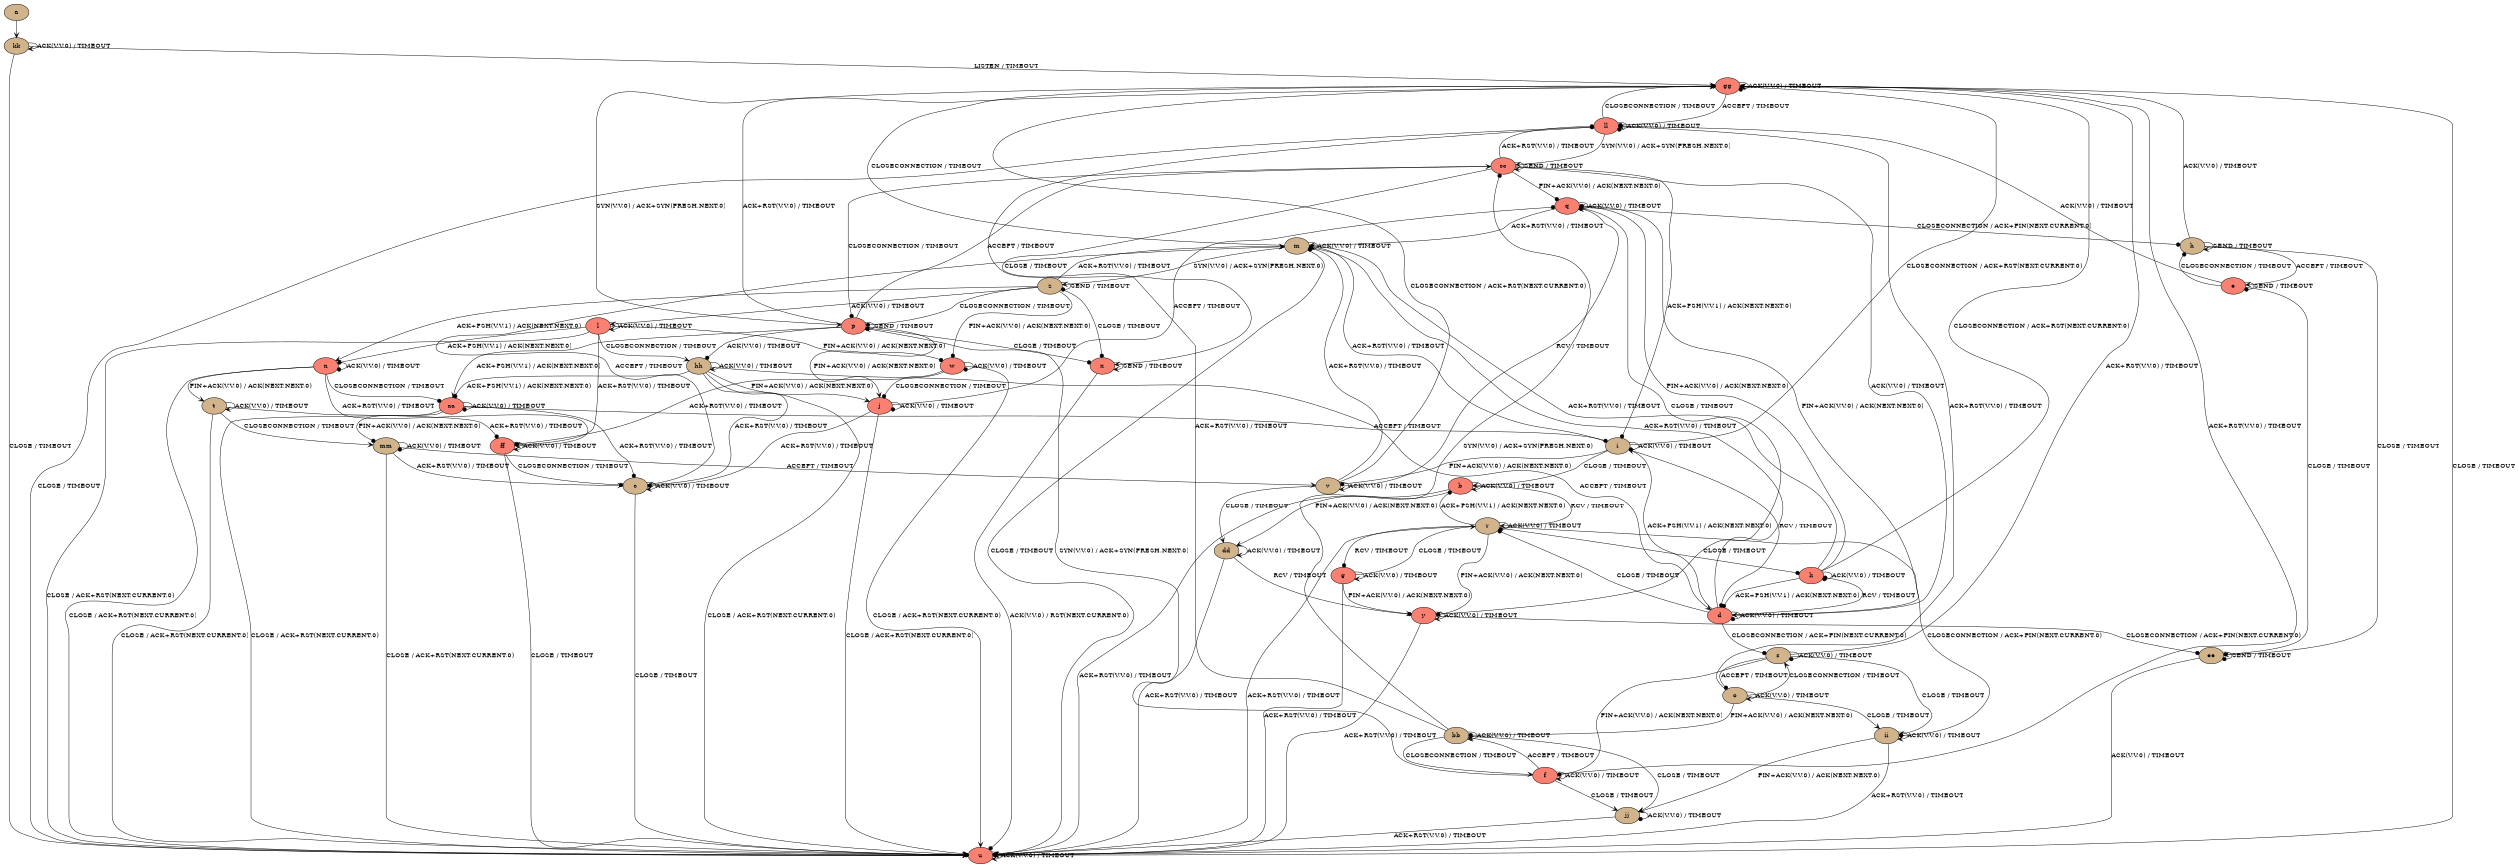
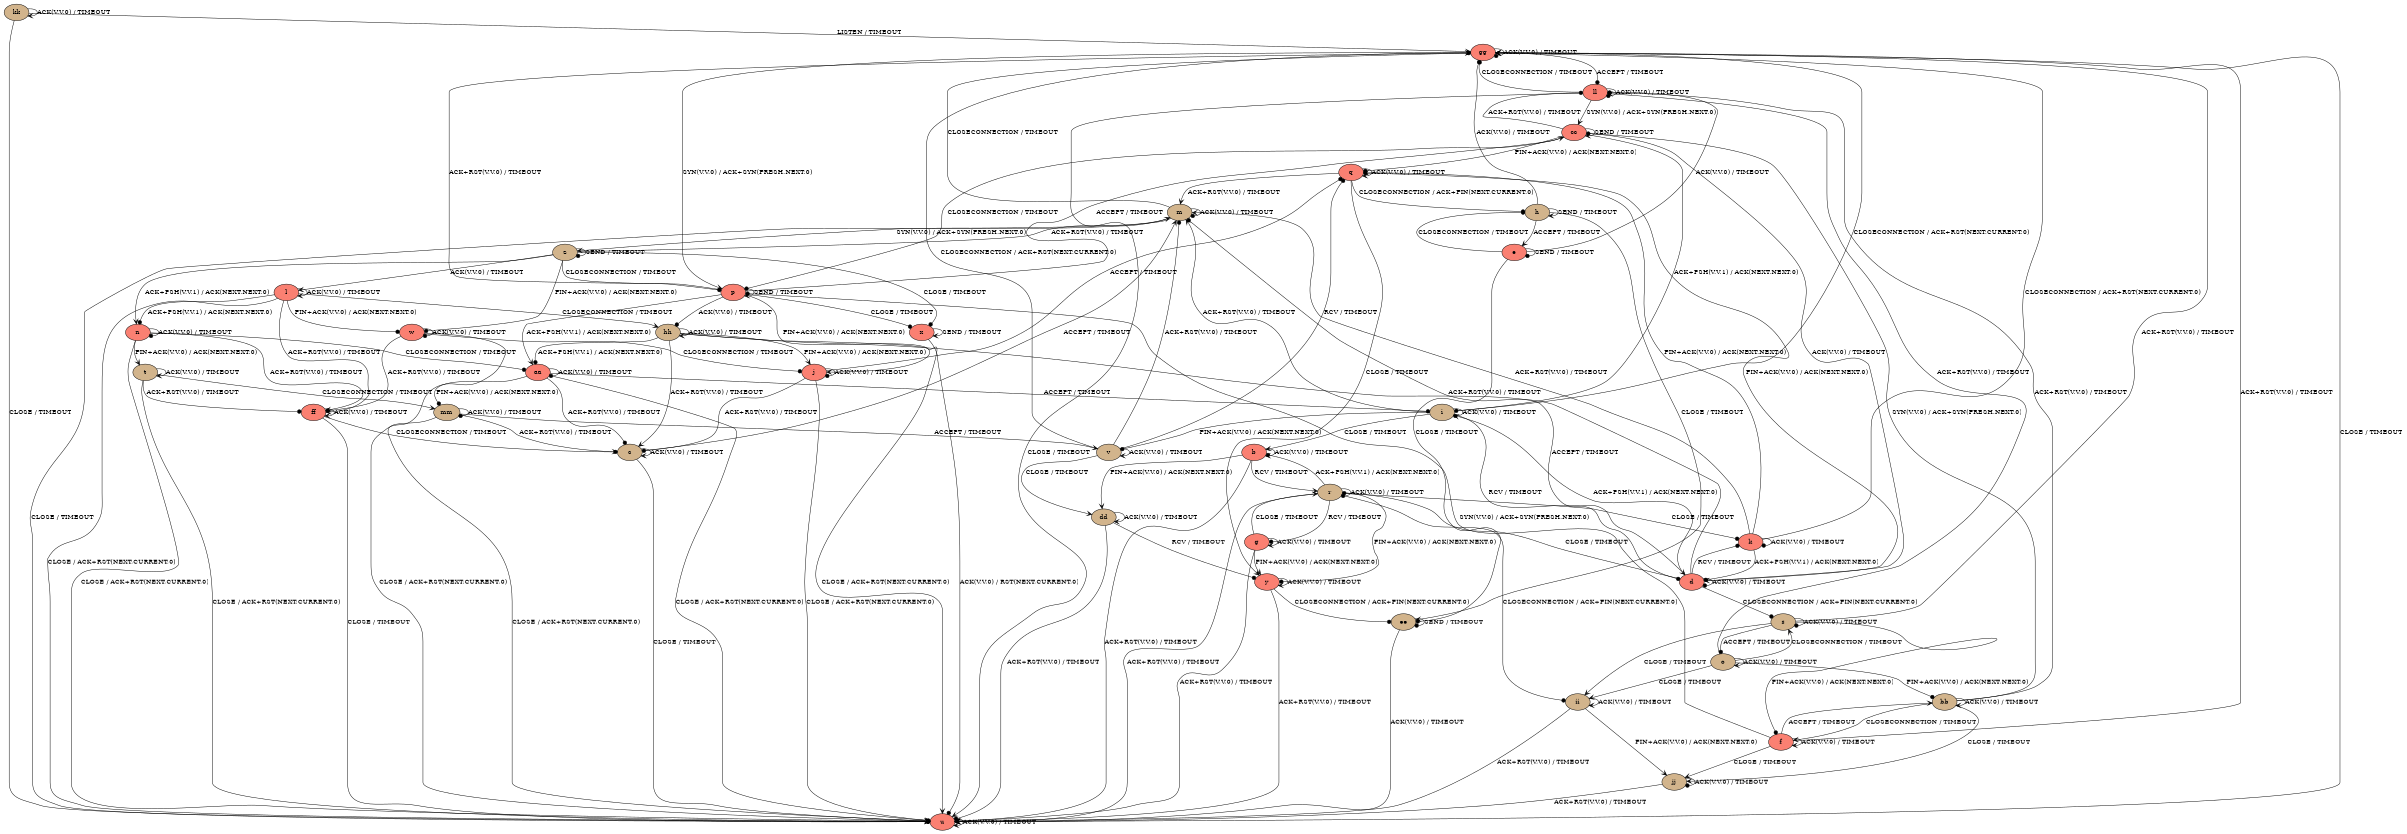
node "a": removed
edge "cc" -> "x": removed, label "CLOSE / TIMEOUT"
